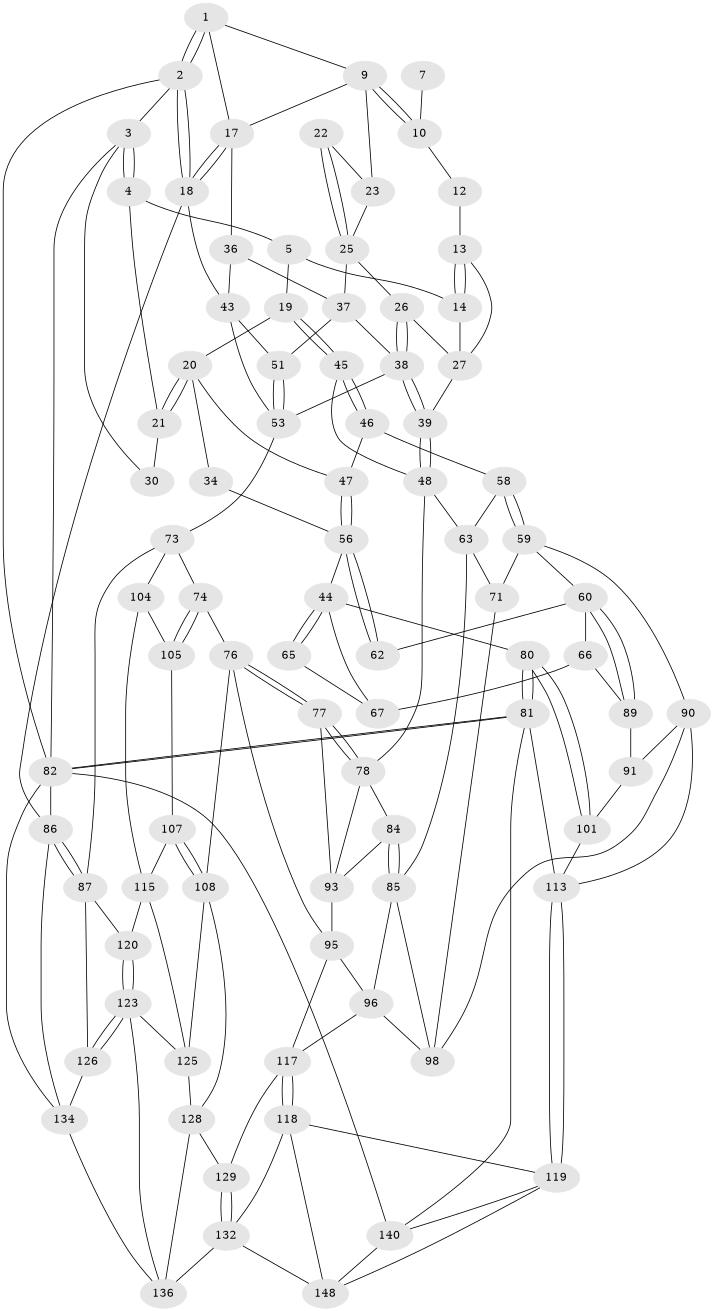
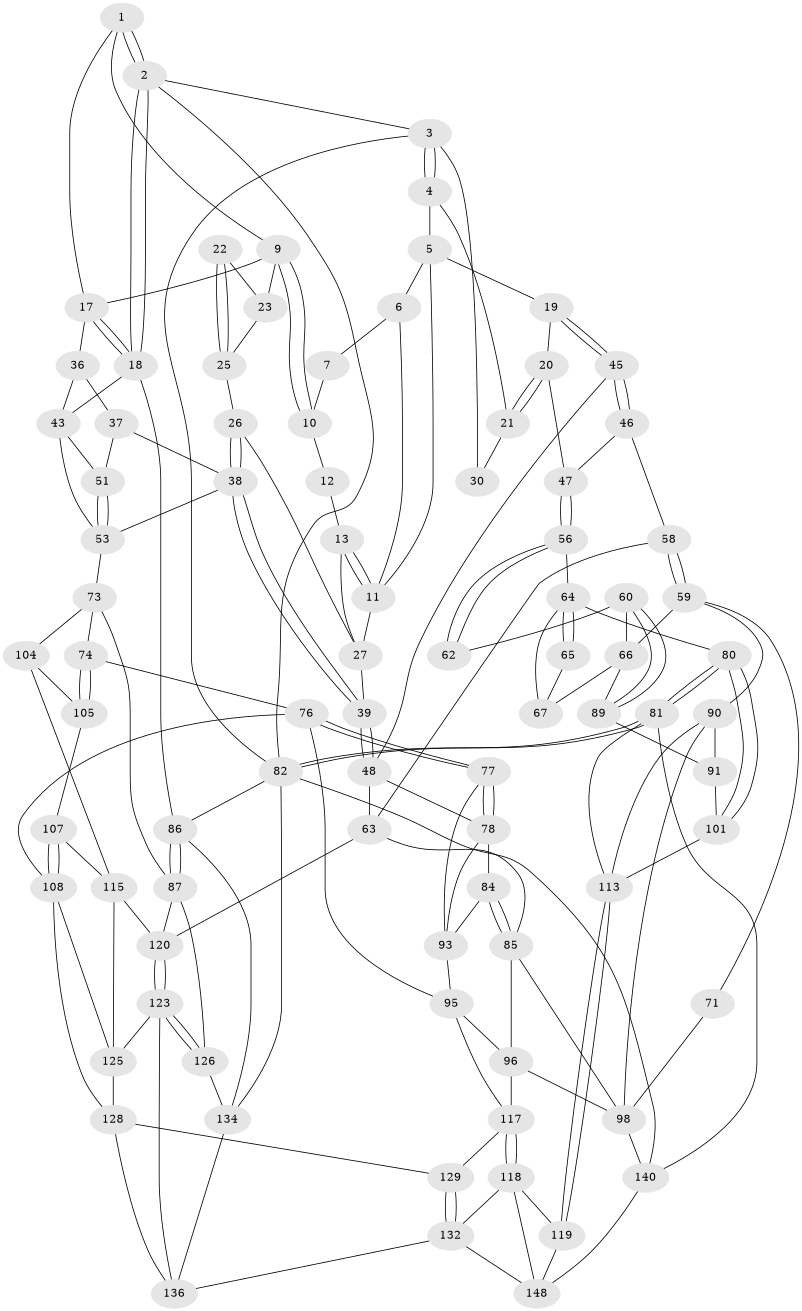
edge "25" -- "37": removed
node "6": added
node "14": label "14" -> "11"
node "34": removed
edge "63" -- "71": now "63" -- "120"
edge "59" -- "60": now "59" -- "66"
node "44": label "44" -> "64"
edge "119" -- "140": now "98" -- "140"
